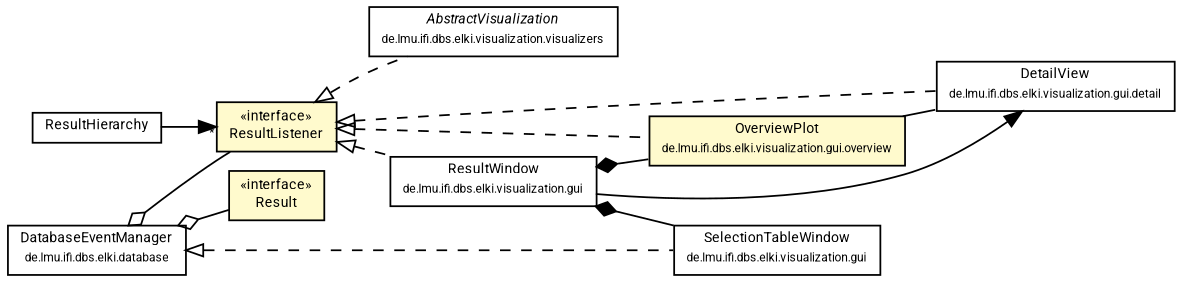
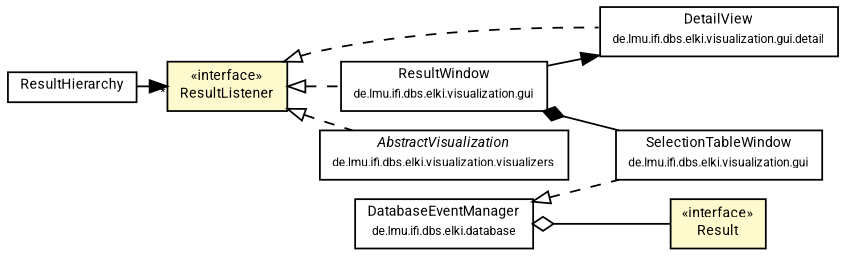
node "OverviewPlot": removed
edge "ResultListener" -> "DatabaseEventManager": removed
